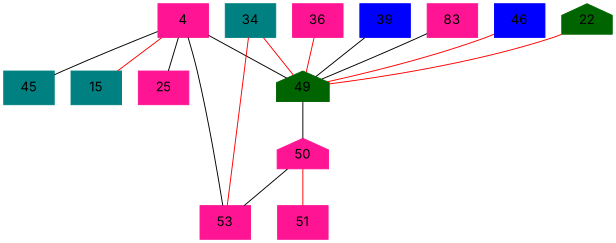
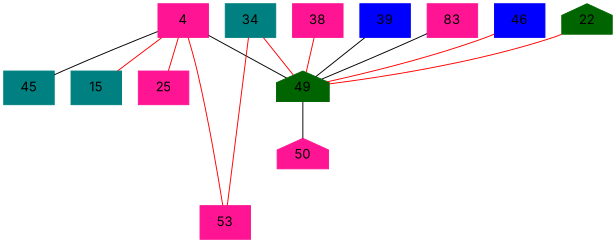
node "36": label "36" -> "38"
edge "4" -- "25": color black -> red
edge "4" -- "53": color black -> red
edge "50" -- "53": removed
node "51": removed
